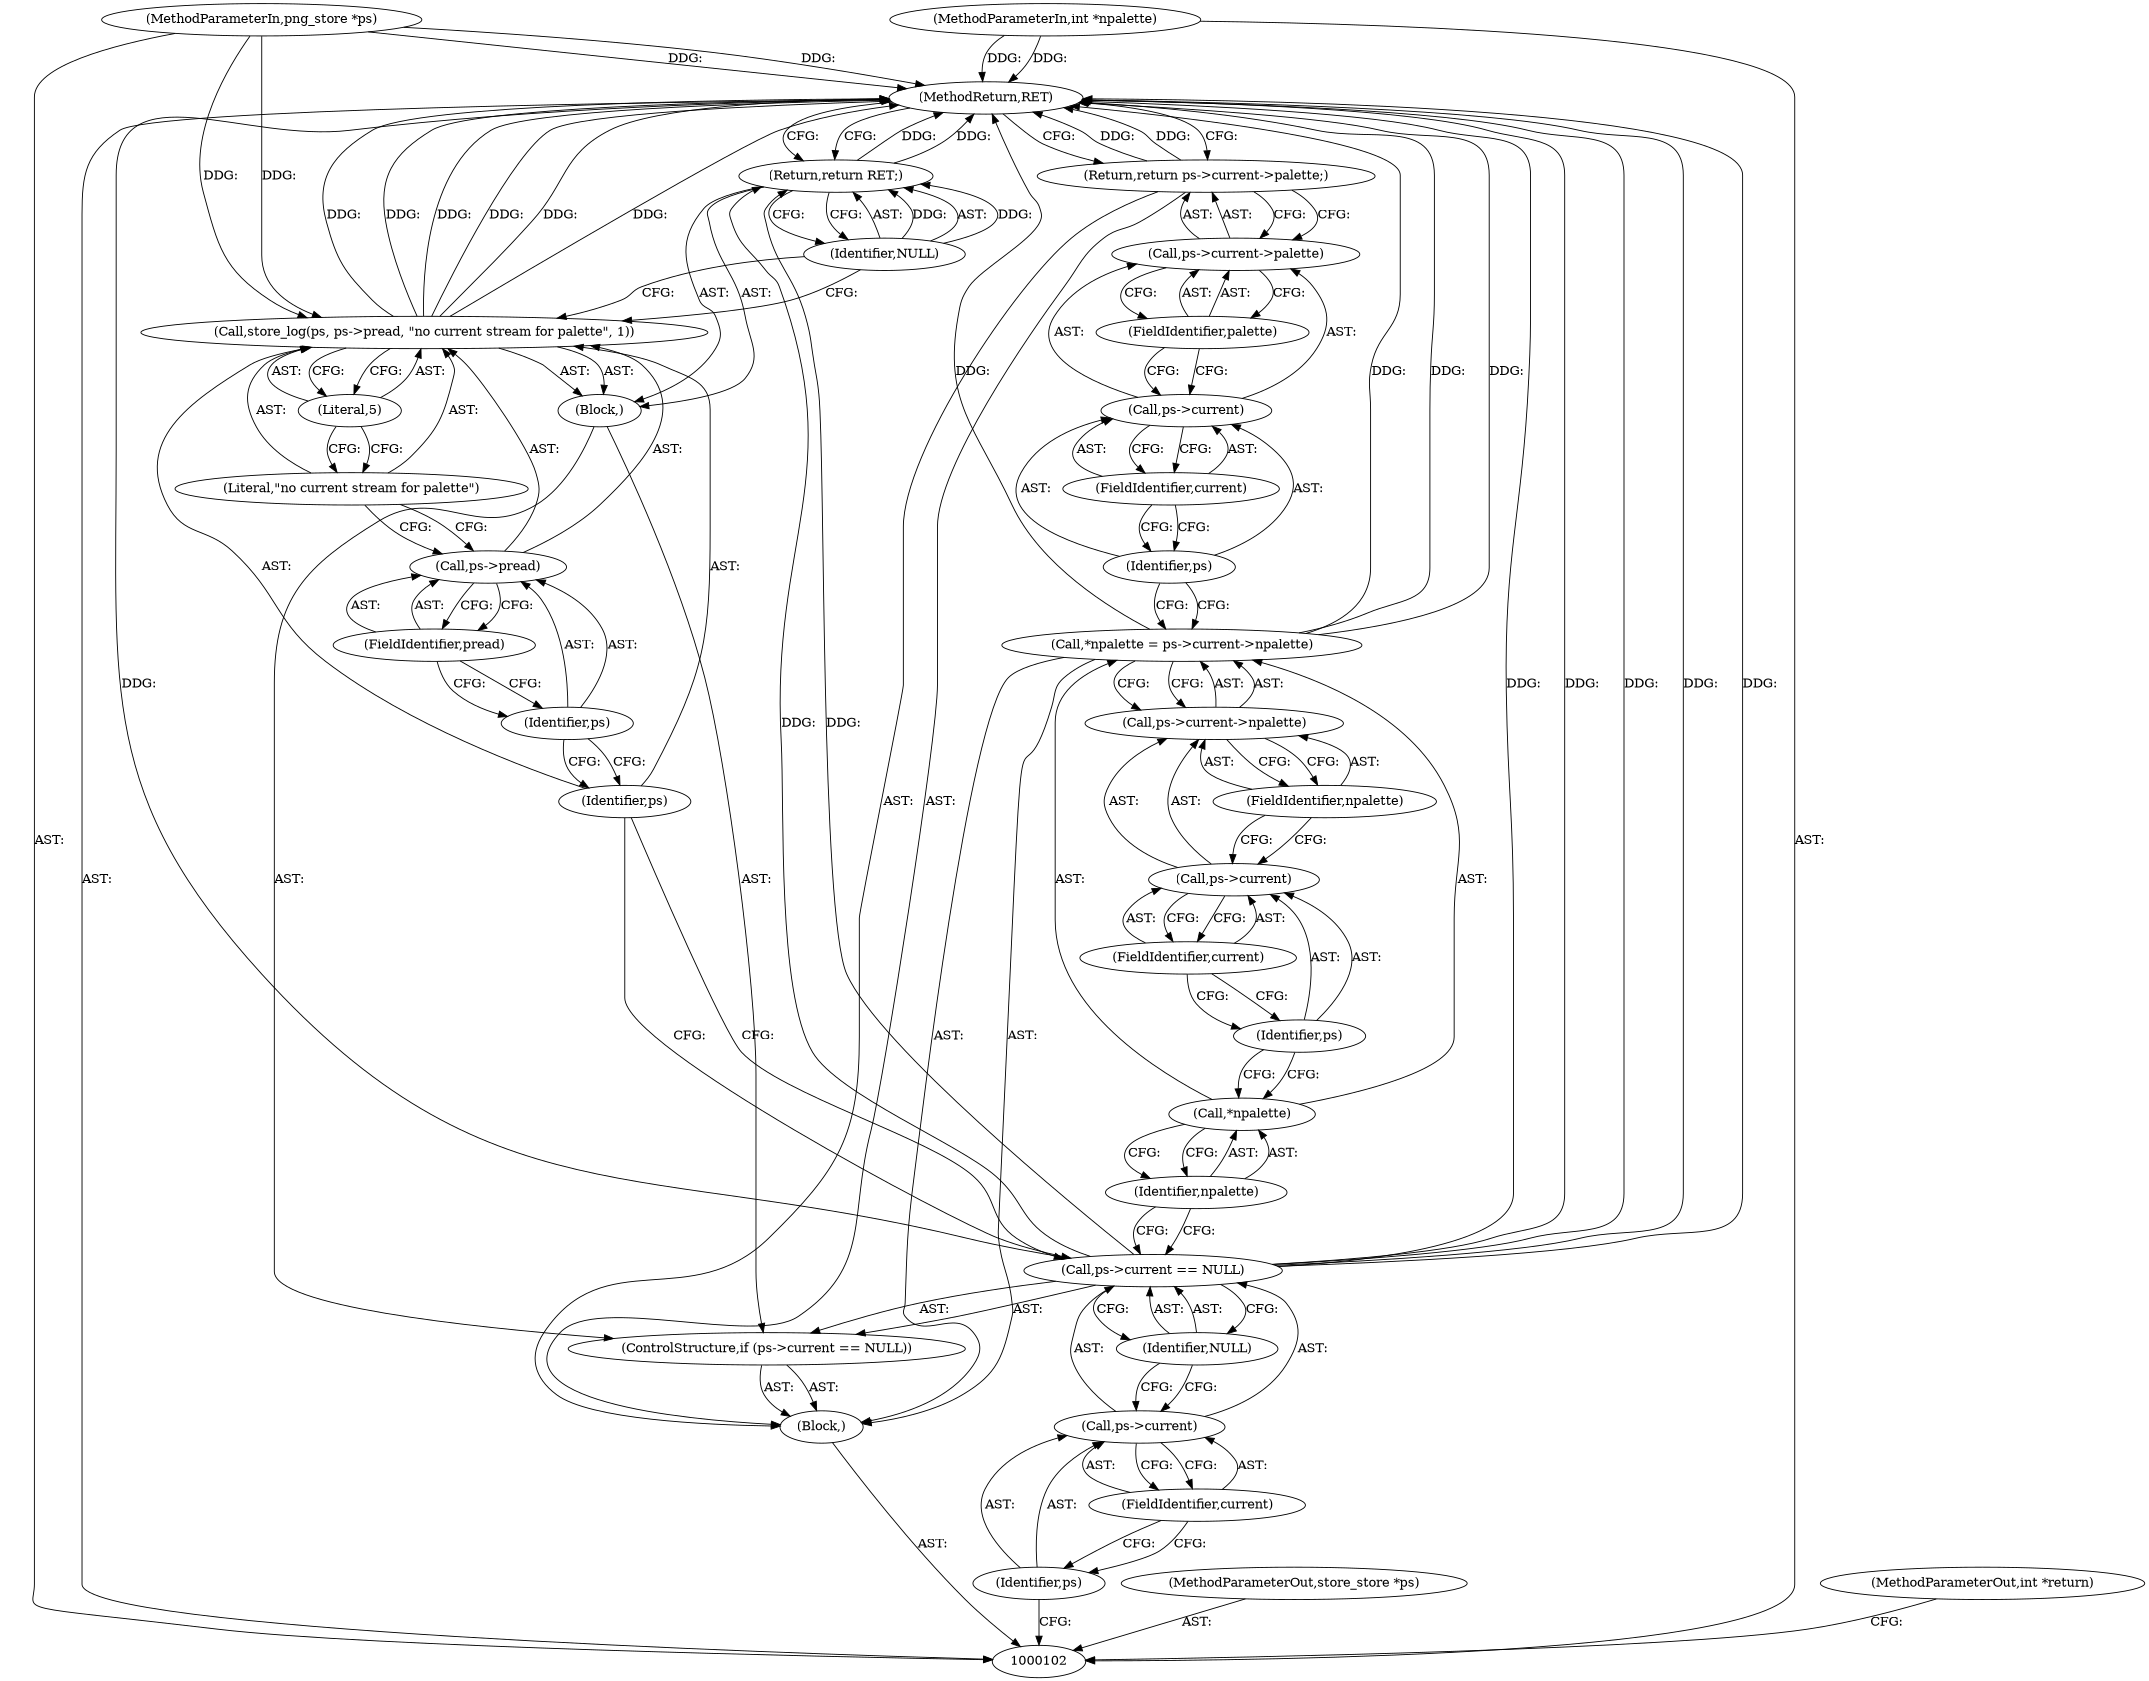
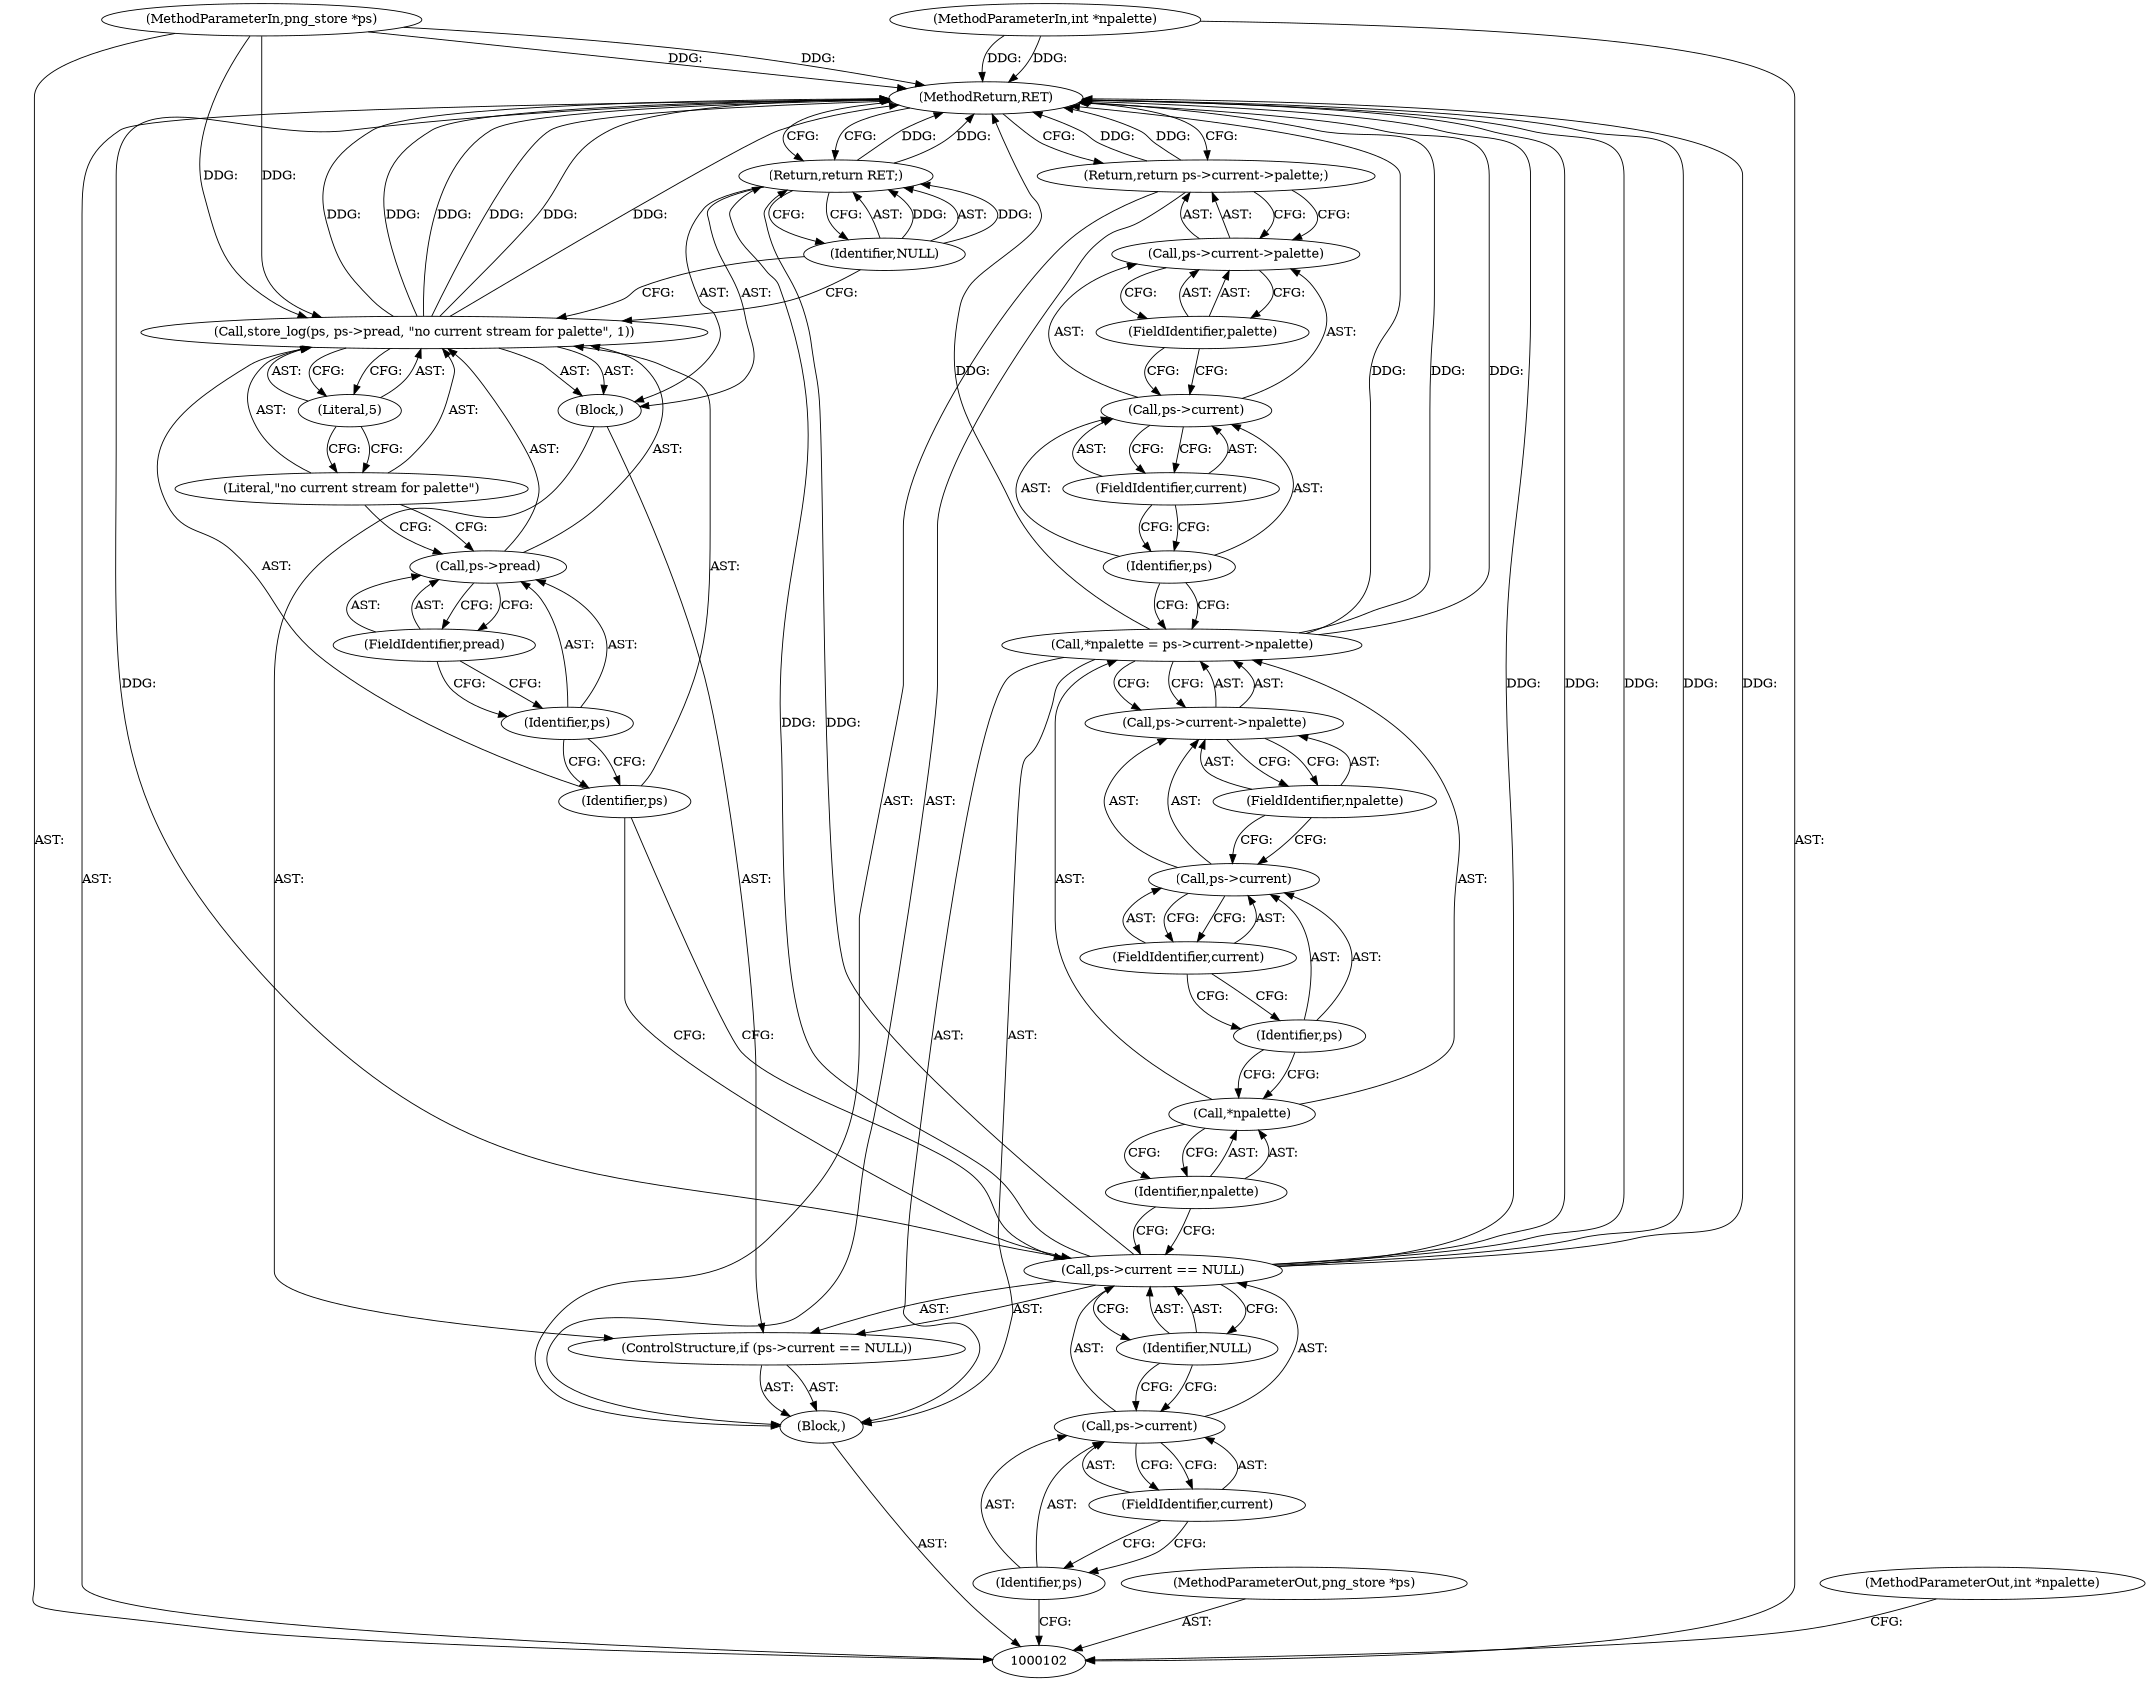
node "(MethodParameterOut,store_store *ps)": label "(MethodParameterOut,store_store *ps)" -> "(MethodParameterOut,png_store *ps)"
node "(MethodParameterOut,int *return)": label "(MethodParameterOut,int *return)" -> "(MethodParameterOut,int *npalette)"
